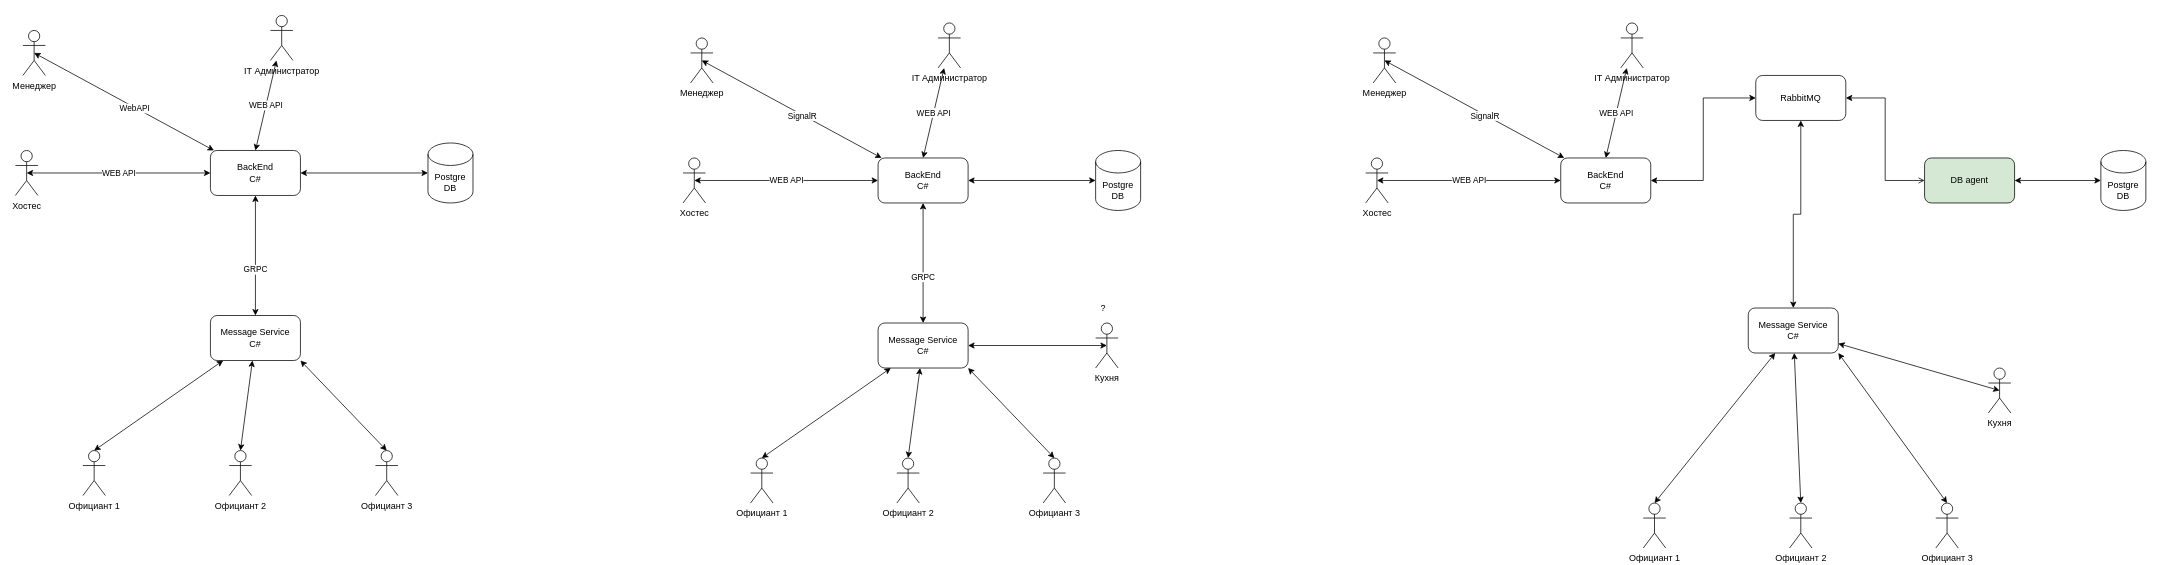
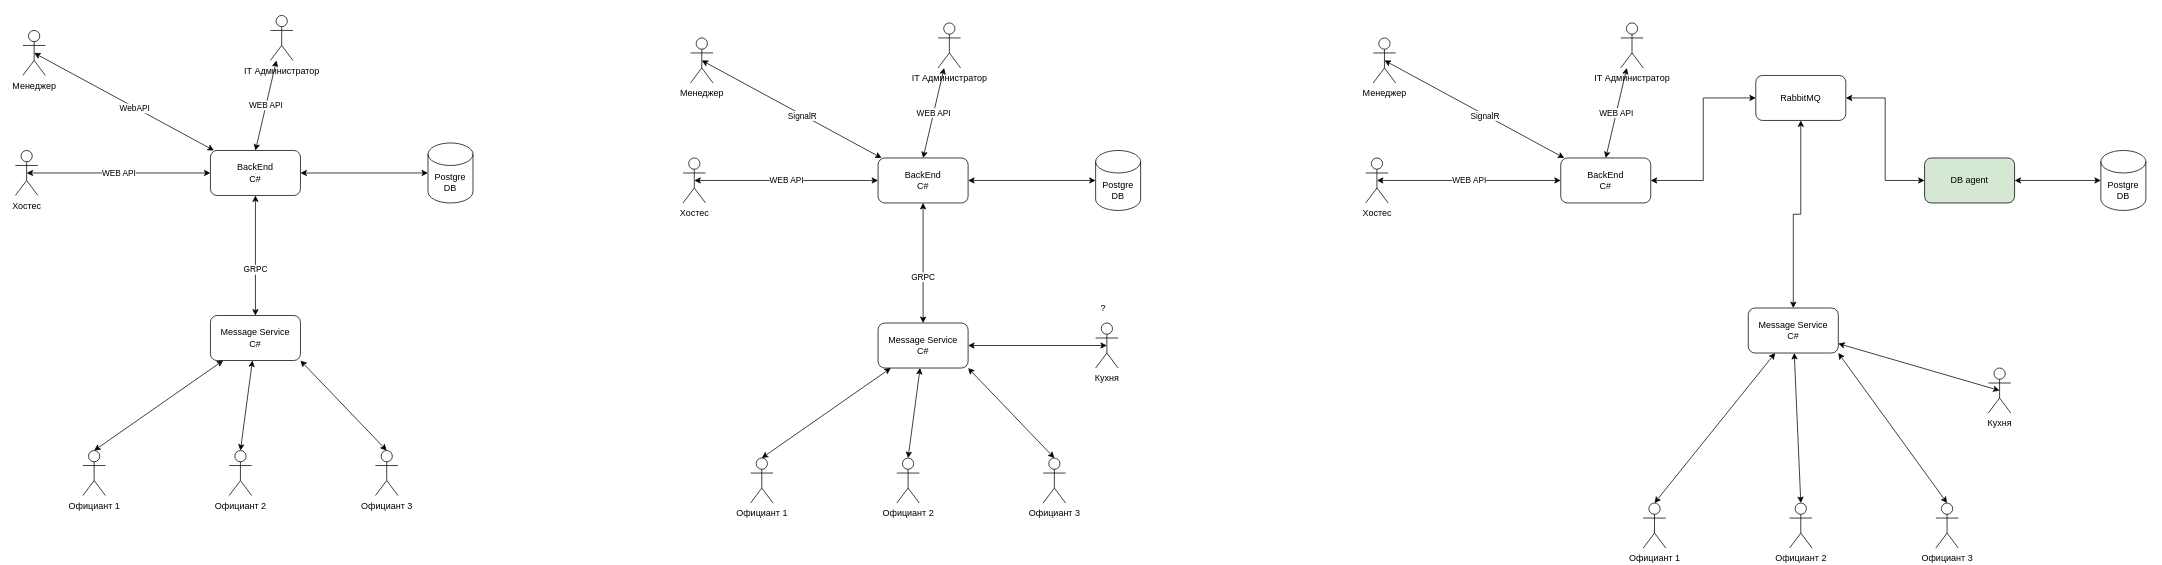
edge "RabbitMQ" -- "DB agent": arrowhead open -> classic
